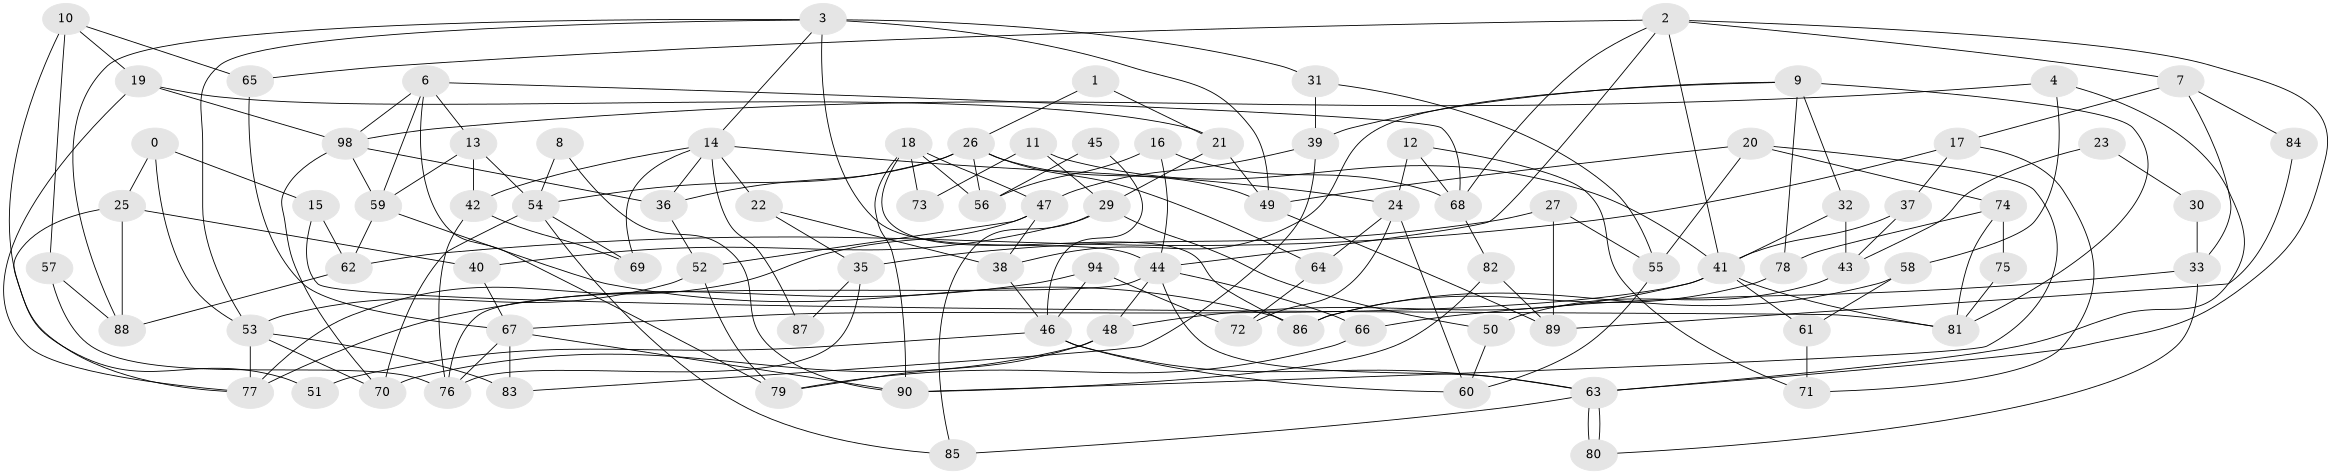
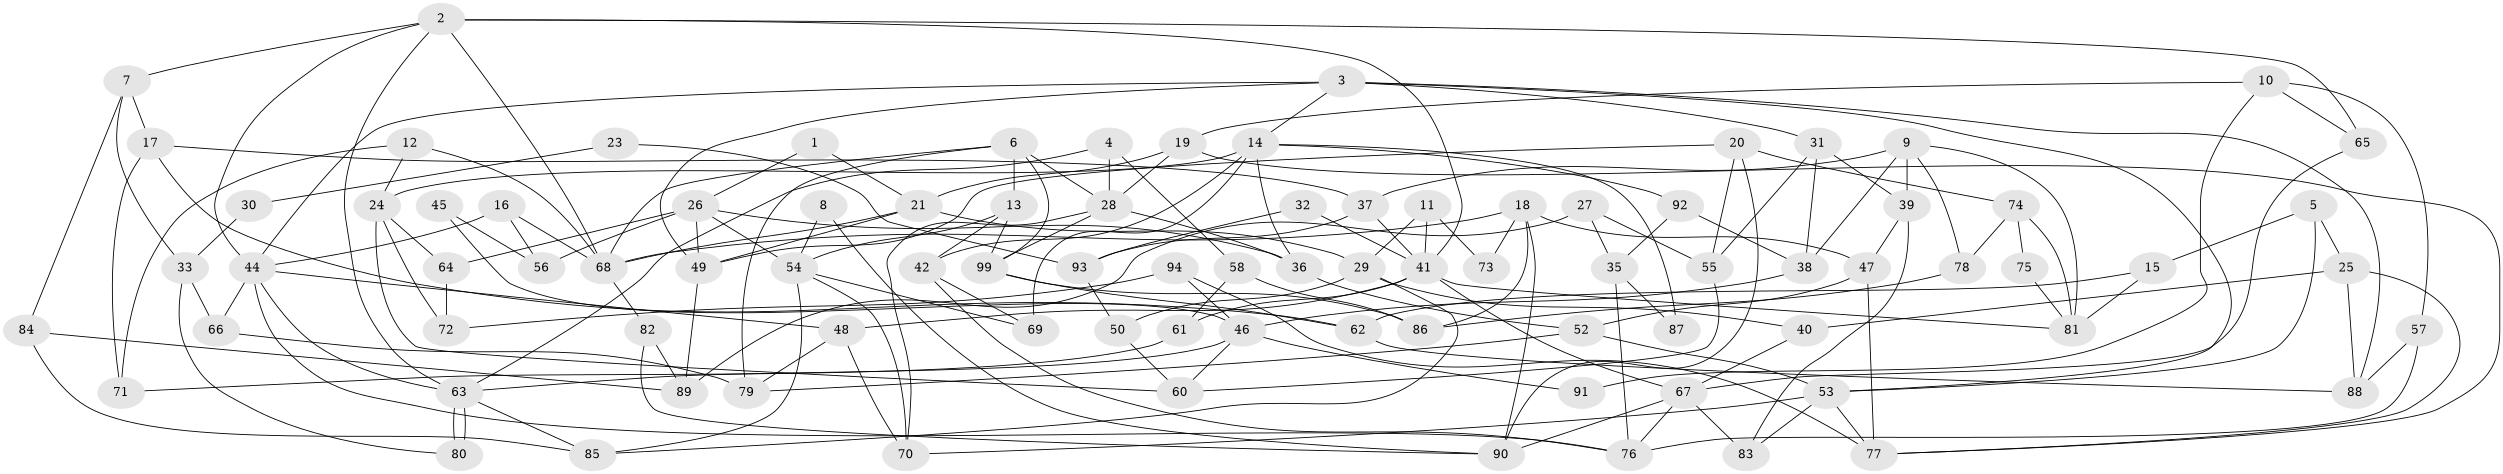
edge "9" -- "32": now "9" -- "37"
node "0": label "0" -> "5"
node "98": label "98" -> "28"
edge "18" -- "56": now "18" -- "68"
node "59": label "59" -> "99"
node "22": label "22" -> "92"
edge "21" -- "68": added
edge "47" -- "38": now "31" -- "38"
node "43": label "43" -> "93"
node "51": label "51" -> "91"
edge "84" -- "85": added
